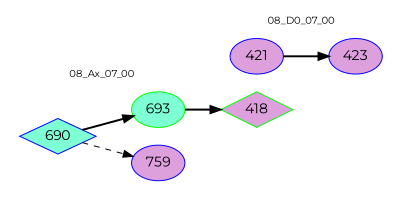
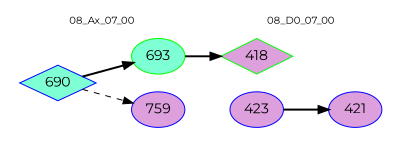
edge "421" -> "423": reversed
